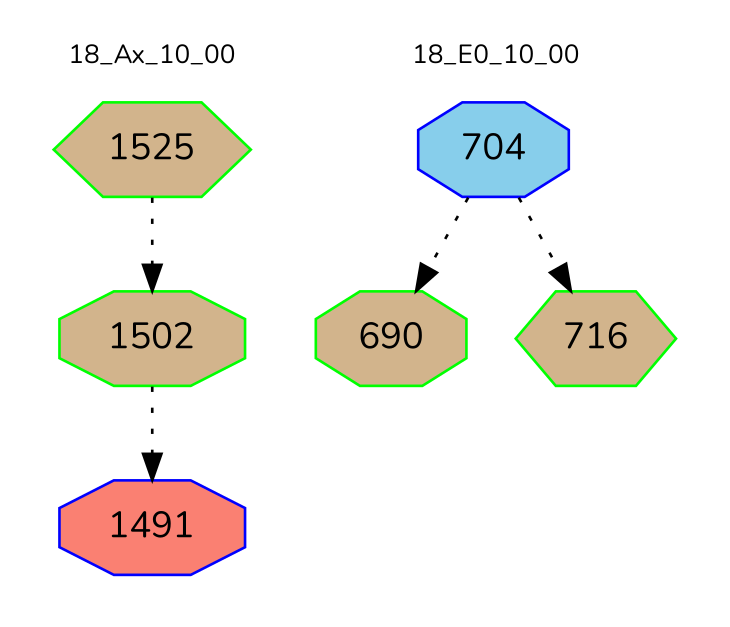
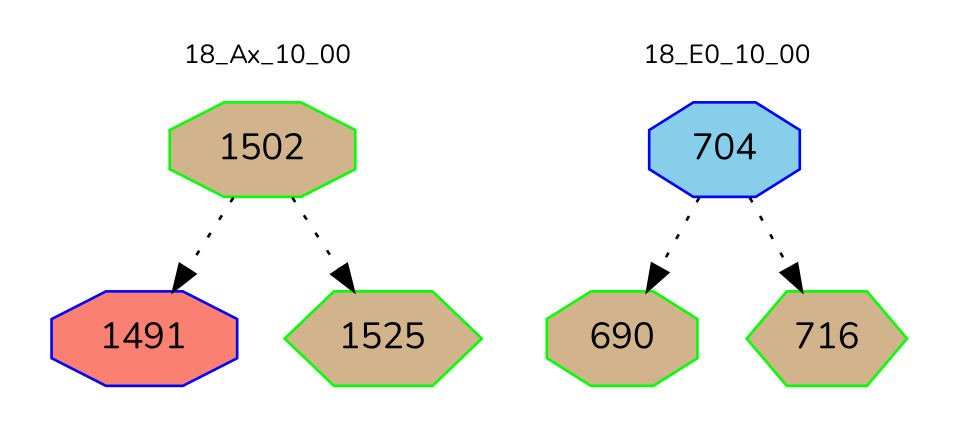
edge "1525" -> "1502": reversed
